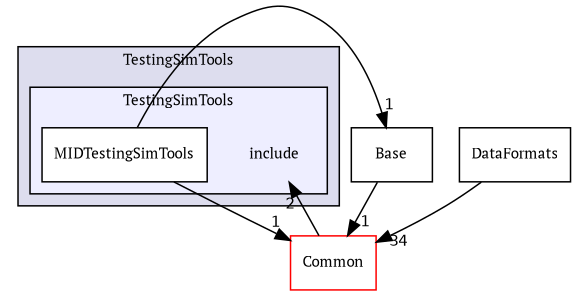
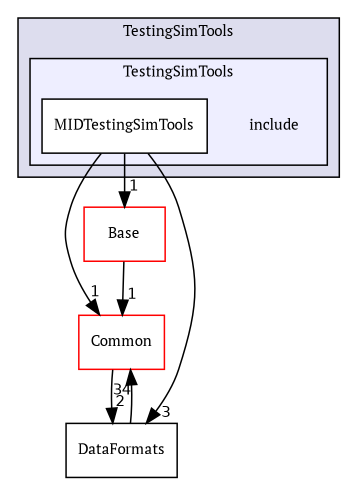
node "Base": color black -> red
edge "Common" -> "include": now "Common" -> "DataFormats"
edge "MIDTestingSimTools" -> "DataFormats": added
